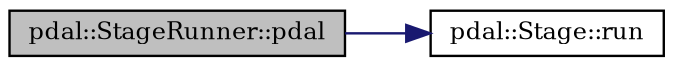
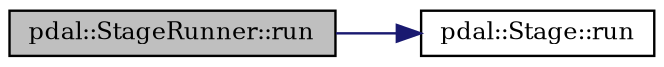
node "pdal::StageRunner::pdal": label "pdal::StageRunner::pdal" -> "pdal::StageRunner::run"
